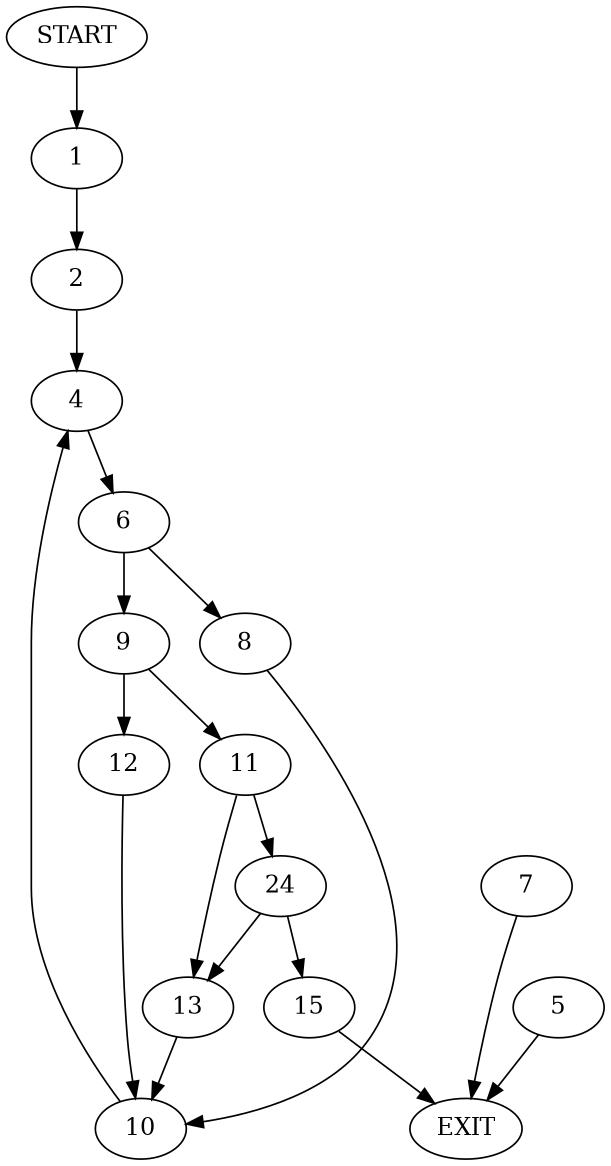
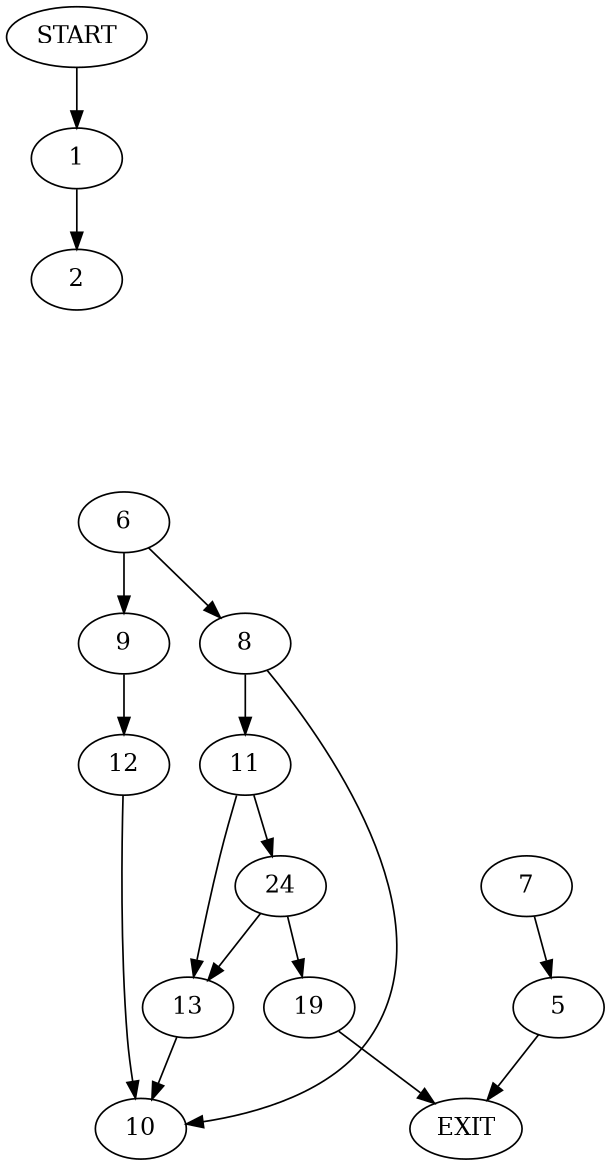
node "4": removed
edge "9" -> "11": now "8" -> "11"
edge "7" -> "EXIT": now "7" -> "5"
node "15": label "15" -> "19"
